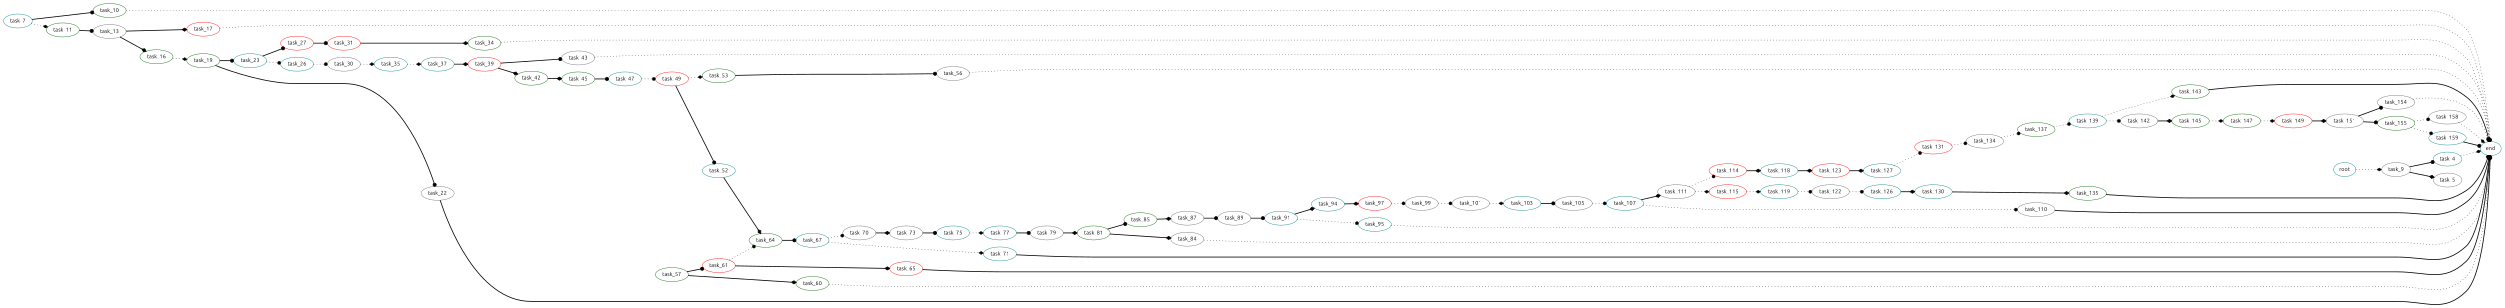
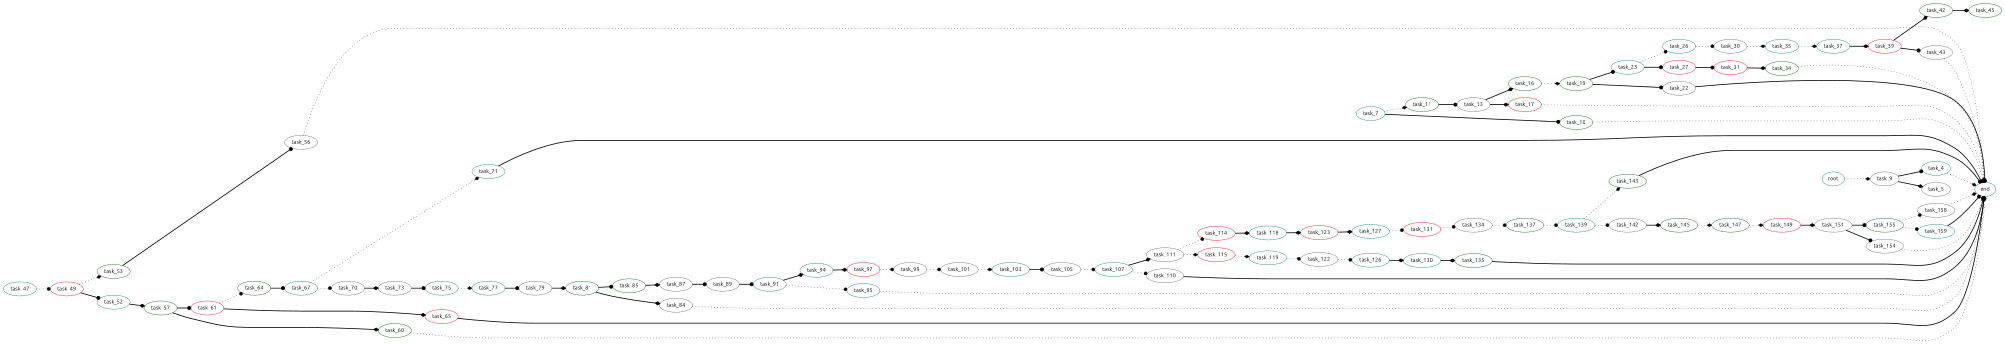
edge "task_45" -> "task_47": removed
edge "task_52" -> "task_64": now "task_52" -> "task_57"
